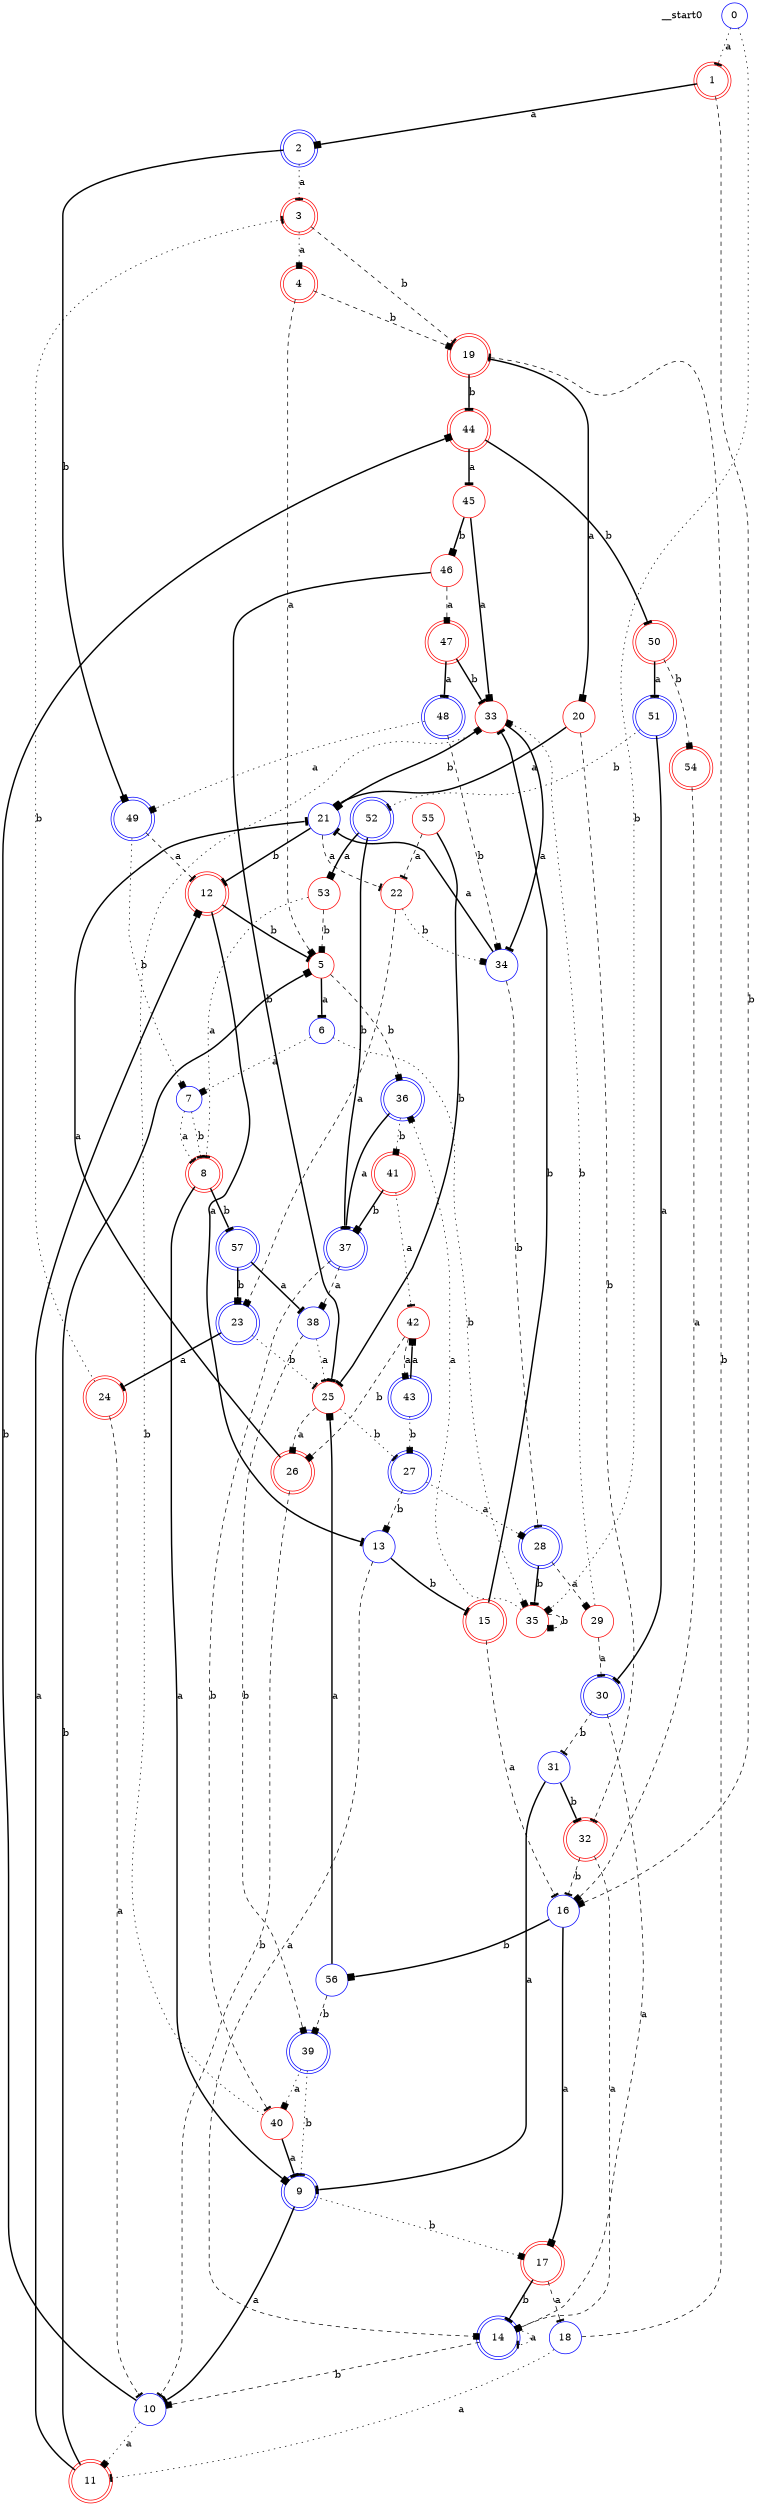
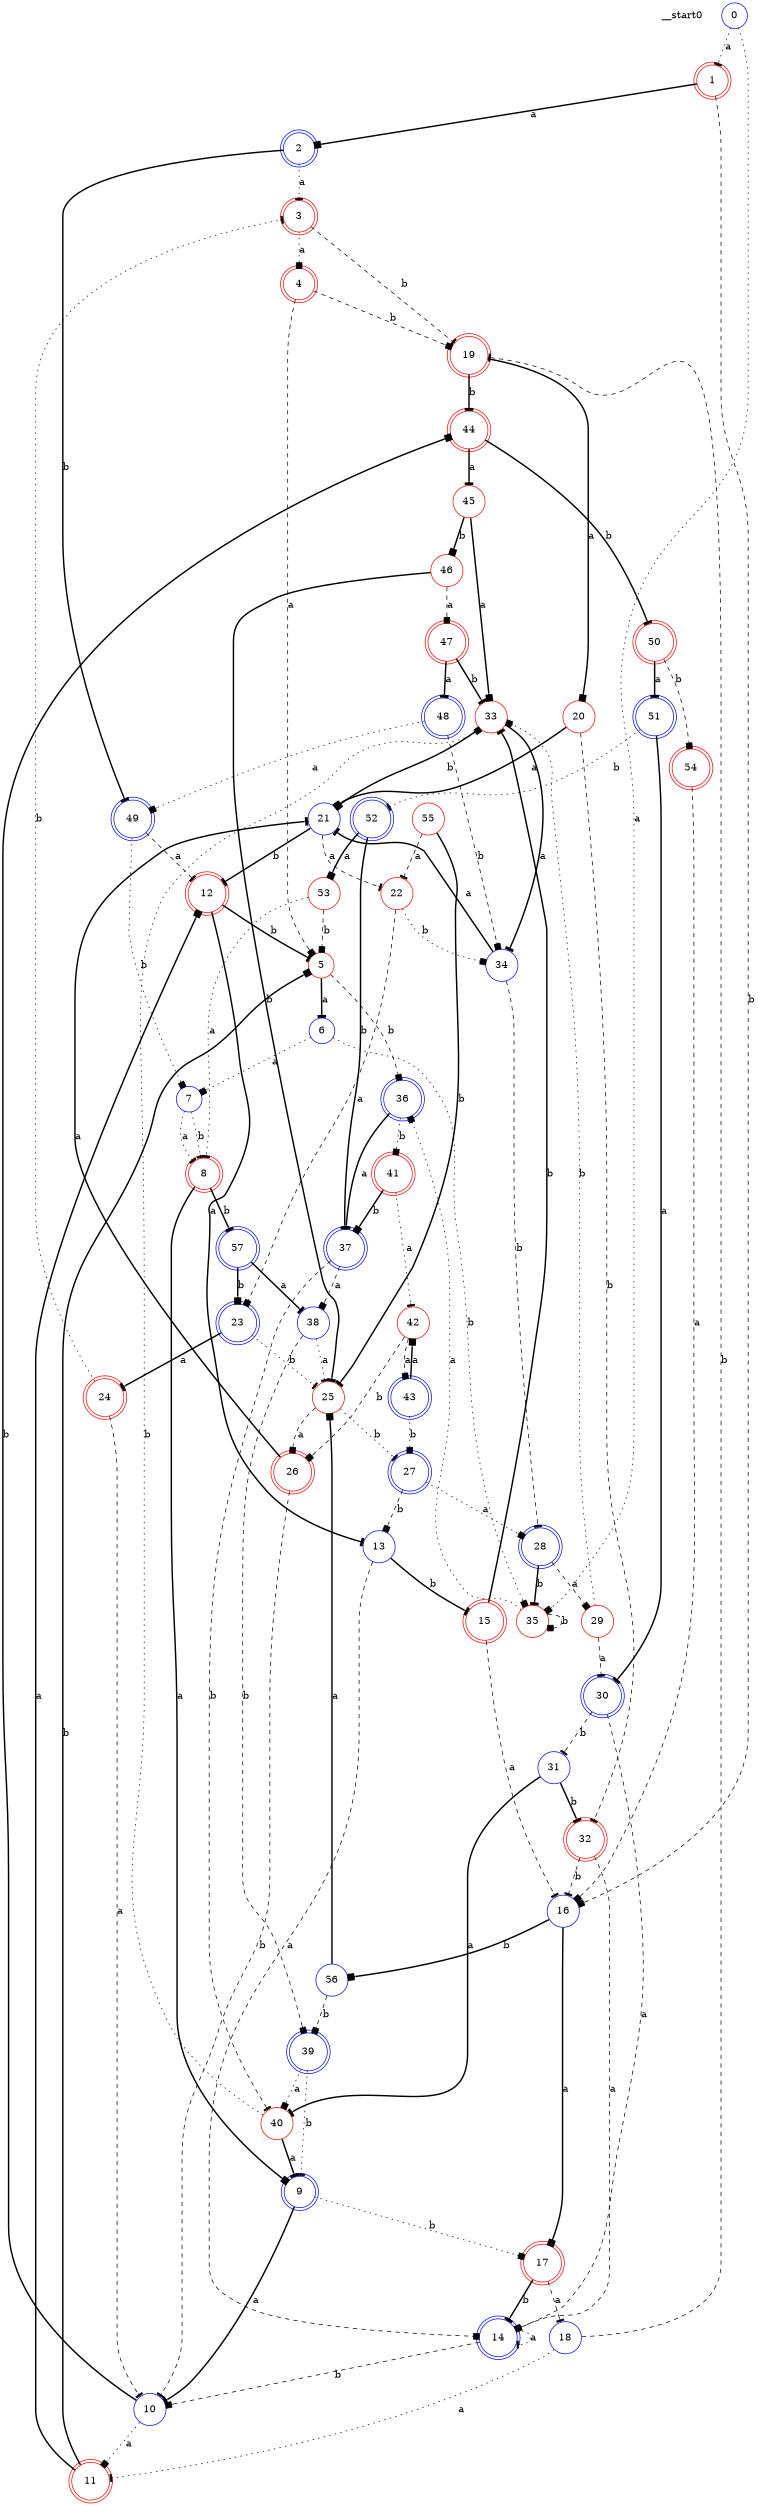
edge "2" -> "49": arrowhead box -> tee
edge "0" -> "35": label "b" -> "a"
edge "31" -> "9": now "31" -> "40"
